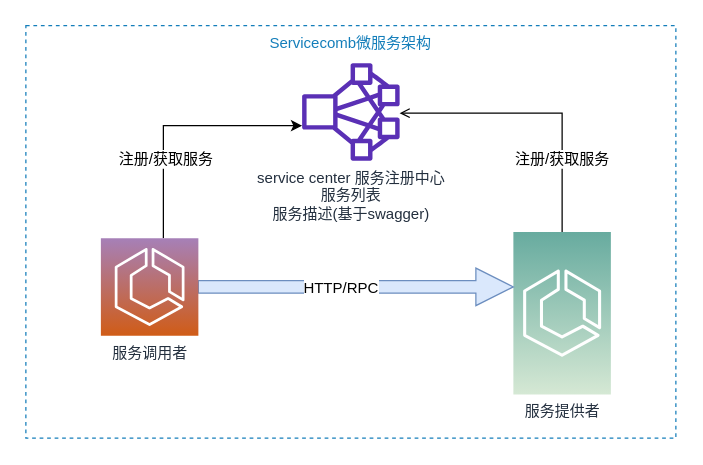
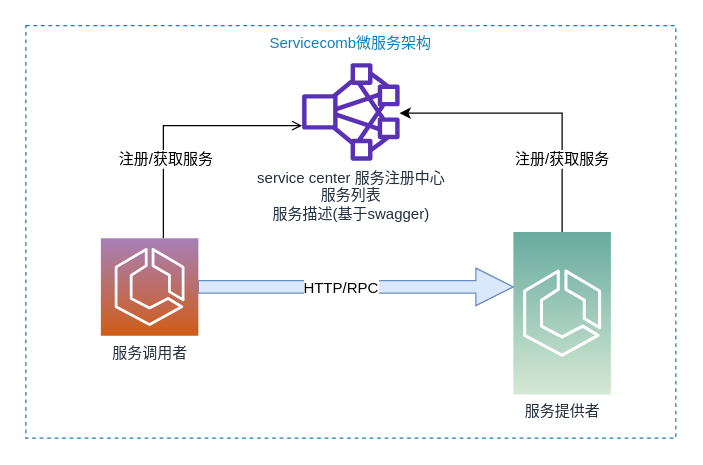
edge "服务提供者" -> "service center 服务注册中心 服务列表 服务描述(基于swagger)": arrowhead open -> classic
edge "服务调用者" -> "service center 服务注册中心 服务列表 服务描述(基于swagger)": arrowhead classic -> open
